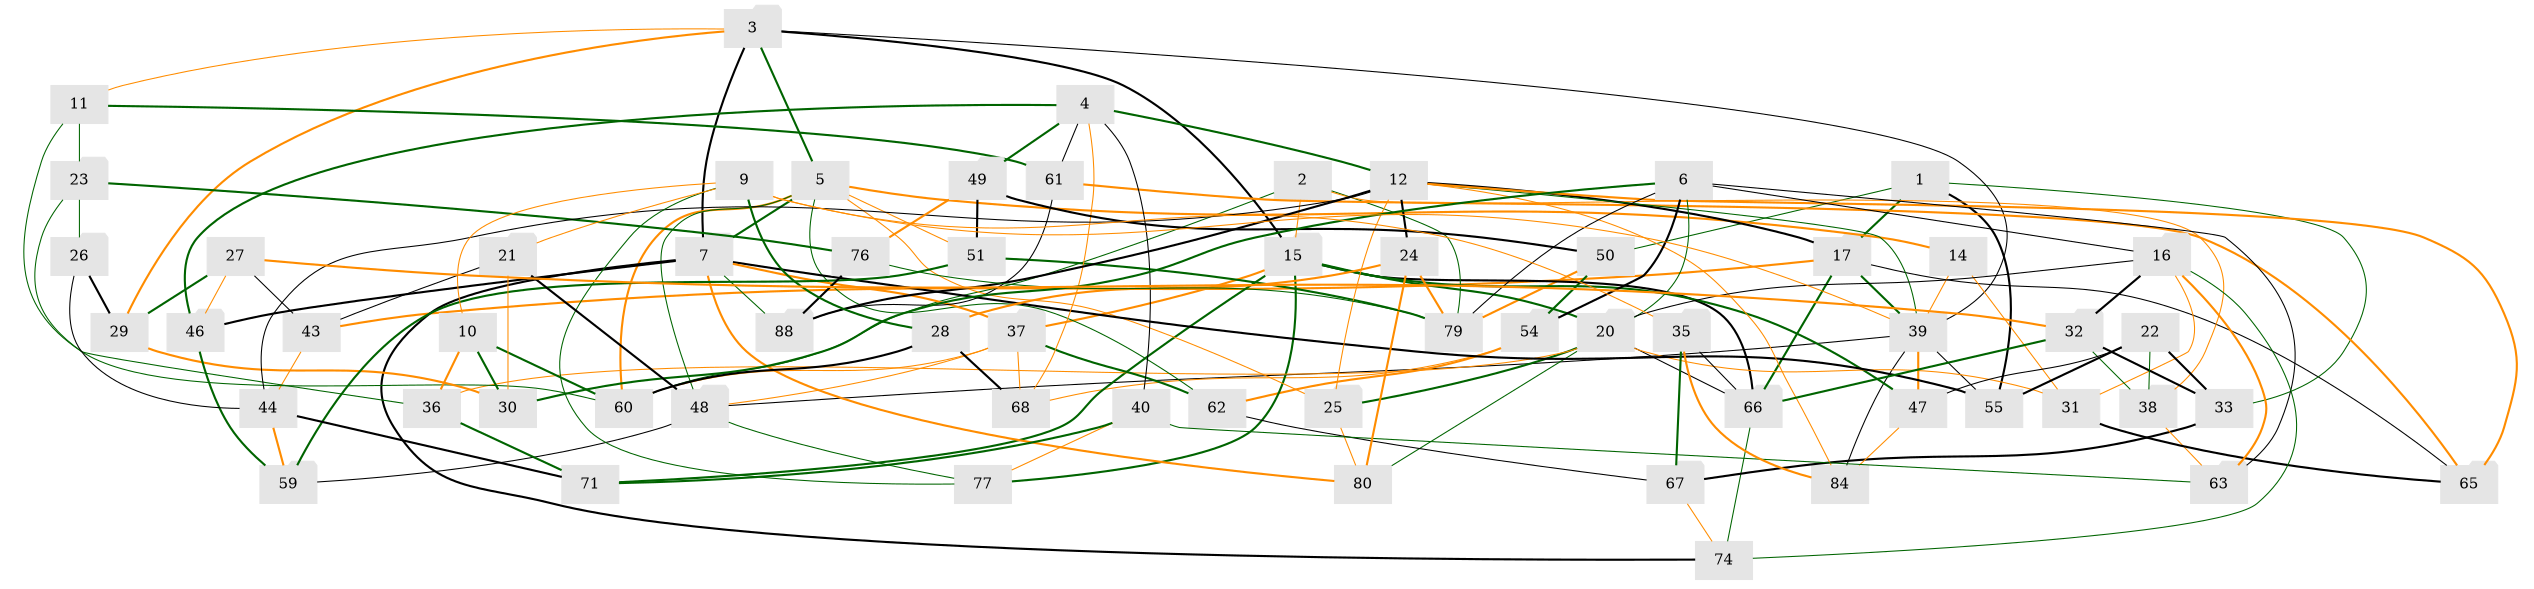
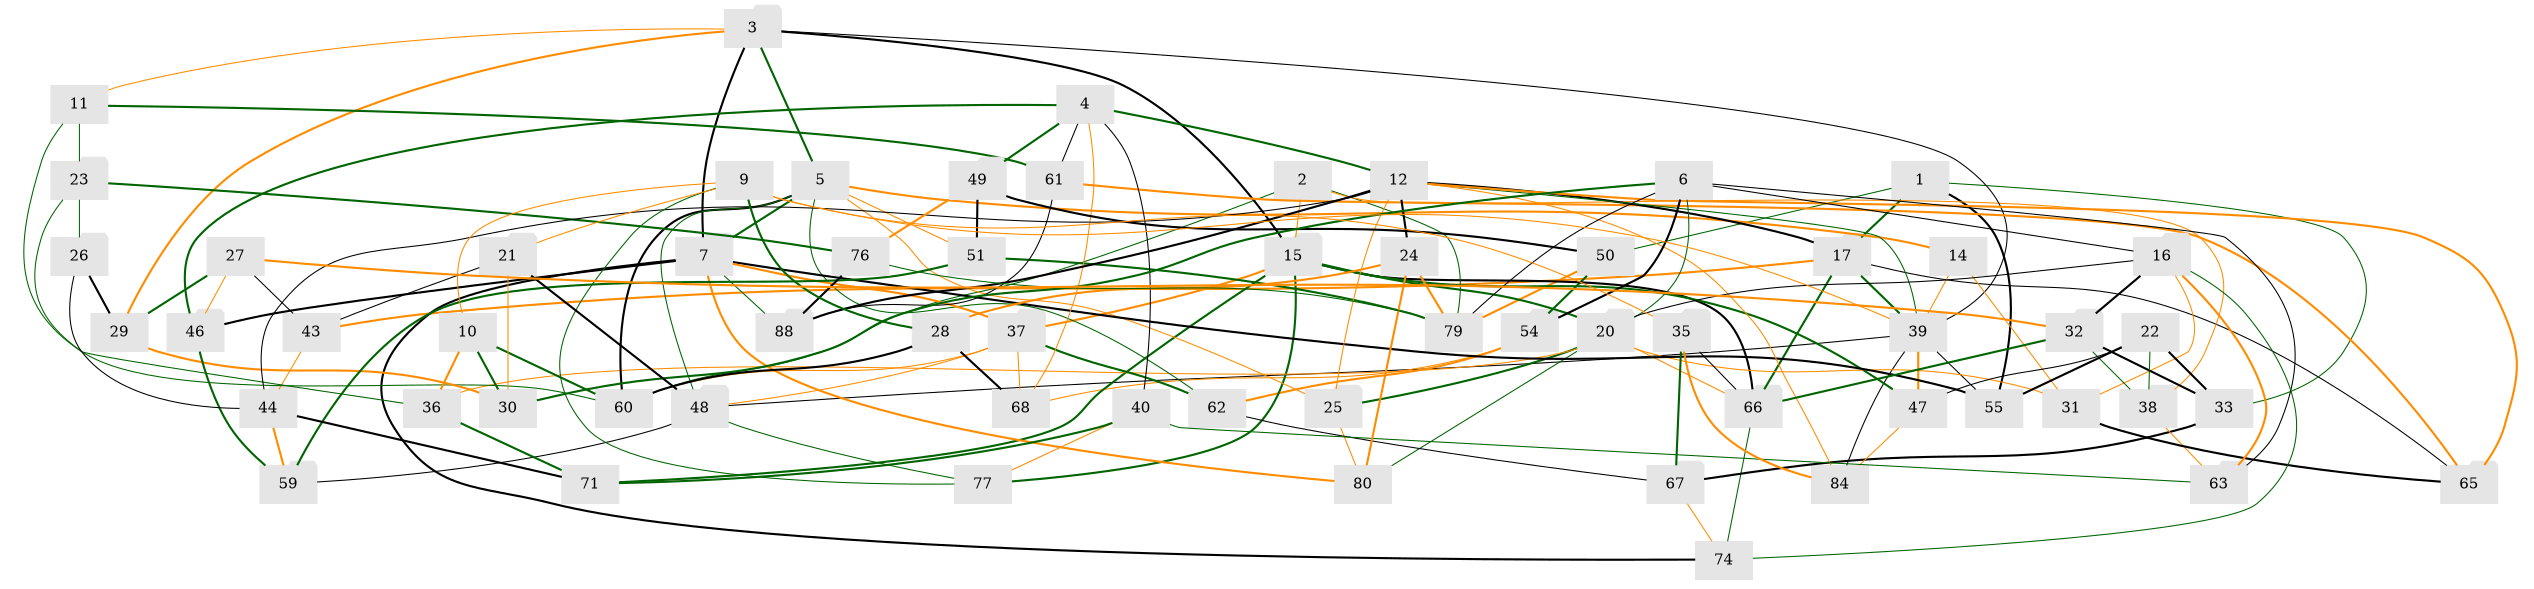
edge "5" -- "60": color darkorange -> black
edge "20" -- "66": color black -> darkorange
